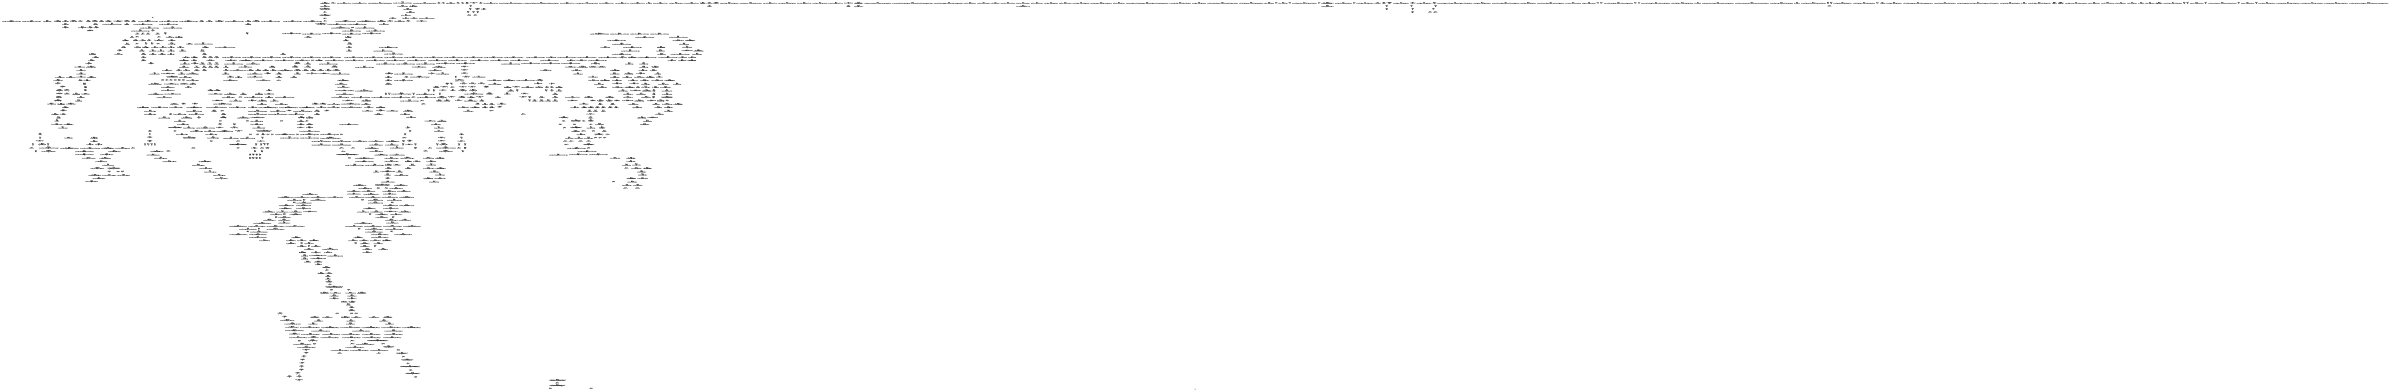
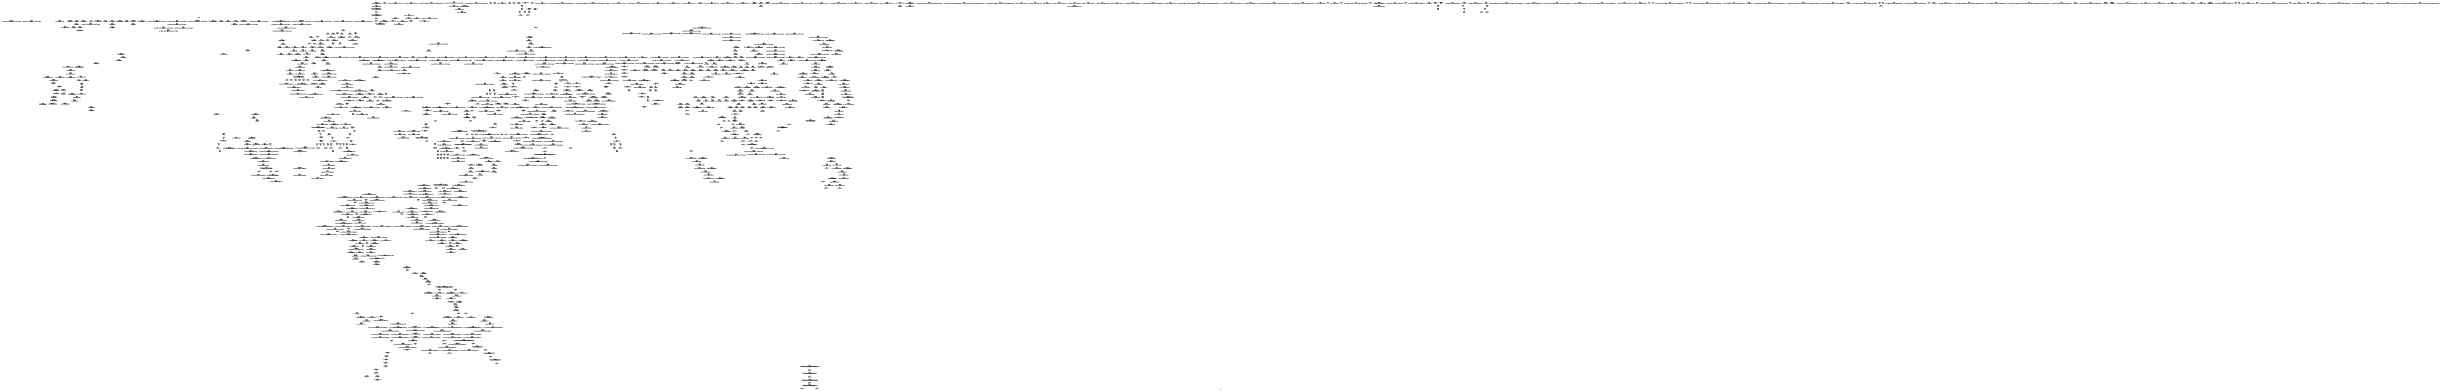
node "NodeID: 463": removed
